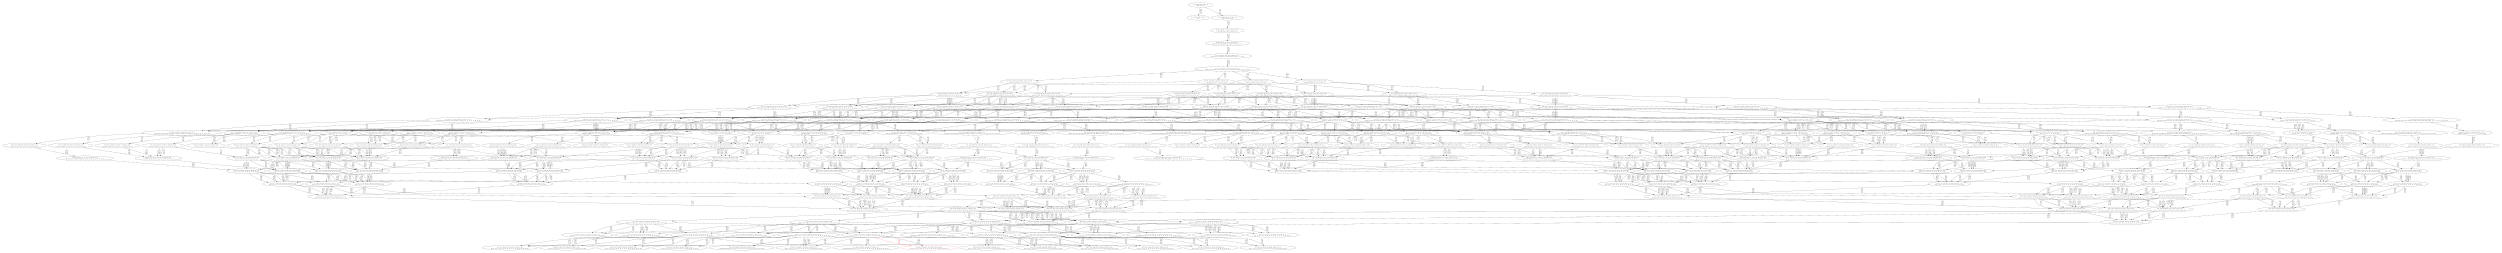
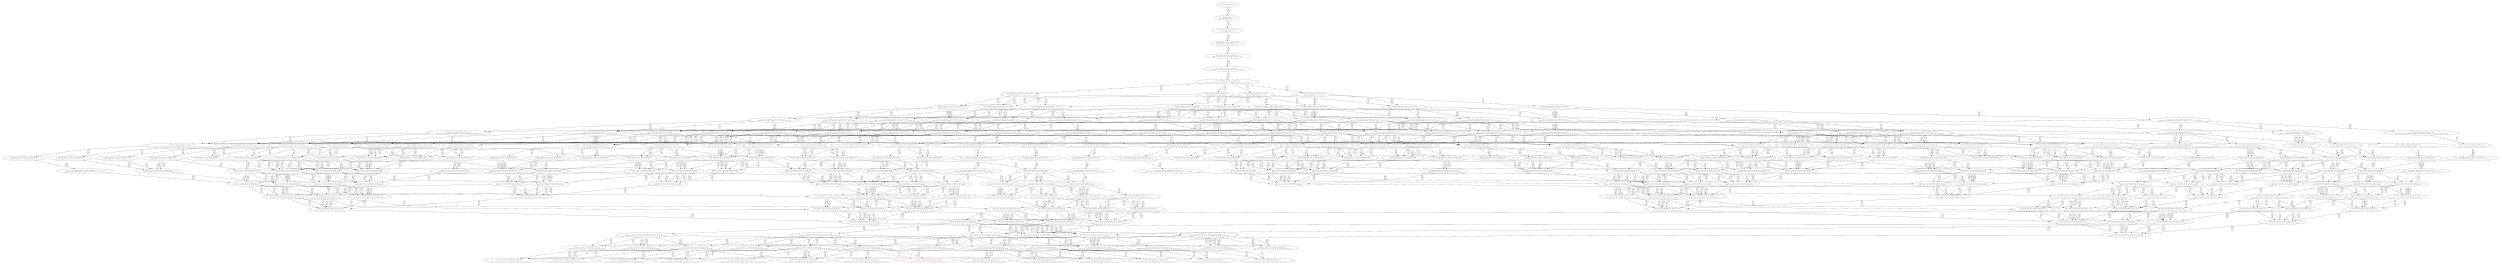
edge "S1: [0, 0] [0, 0] [0, 0] [60, 75] {T0J0:60-75}{1}" -> "S0: [0, 0] [0, 0] [0, 0] [0, 0] {}{}": reversed
